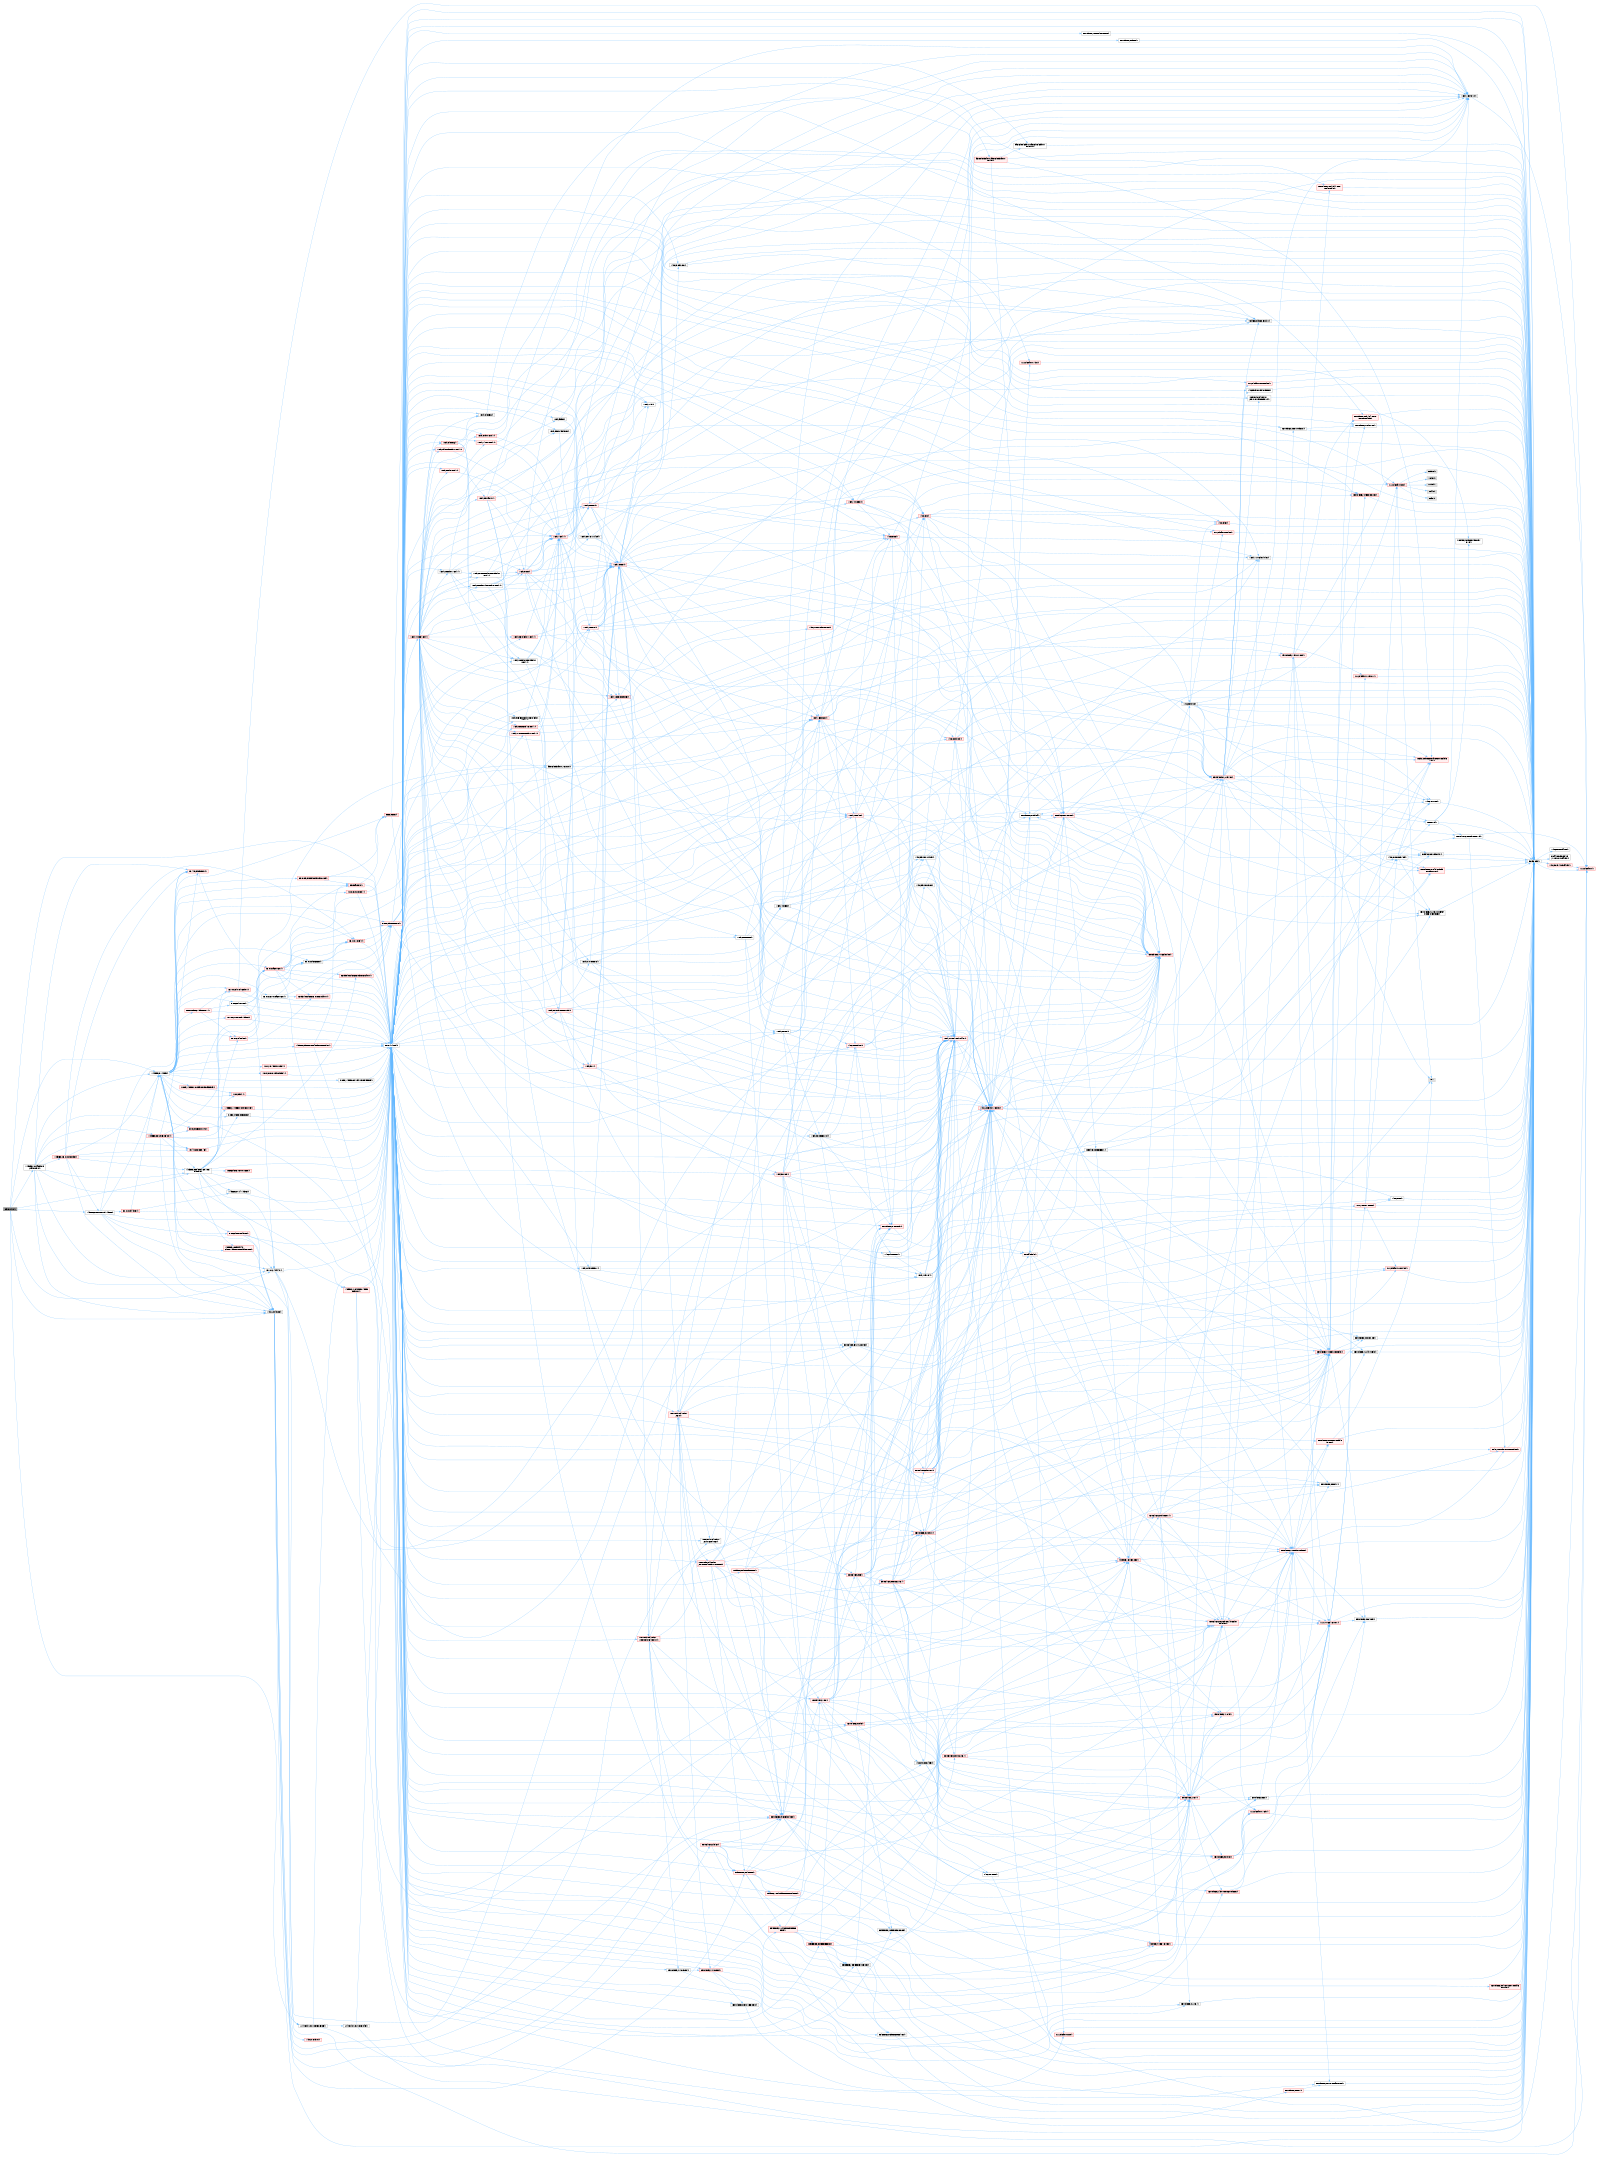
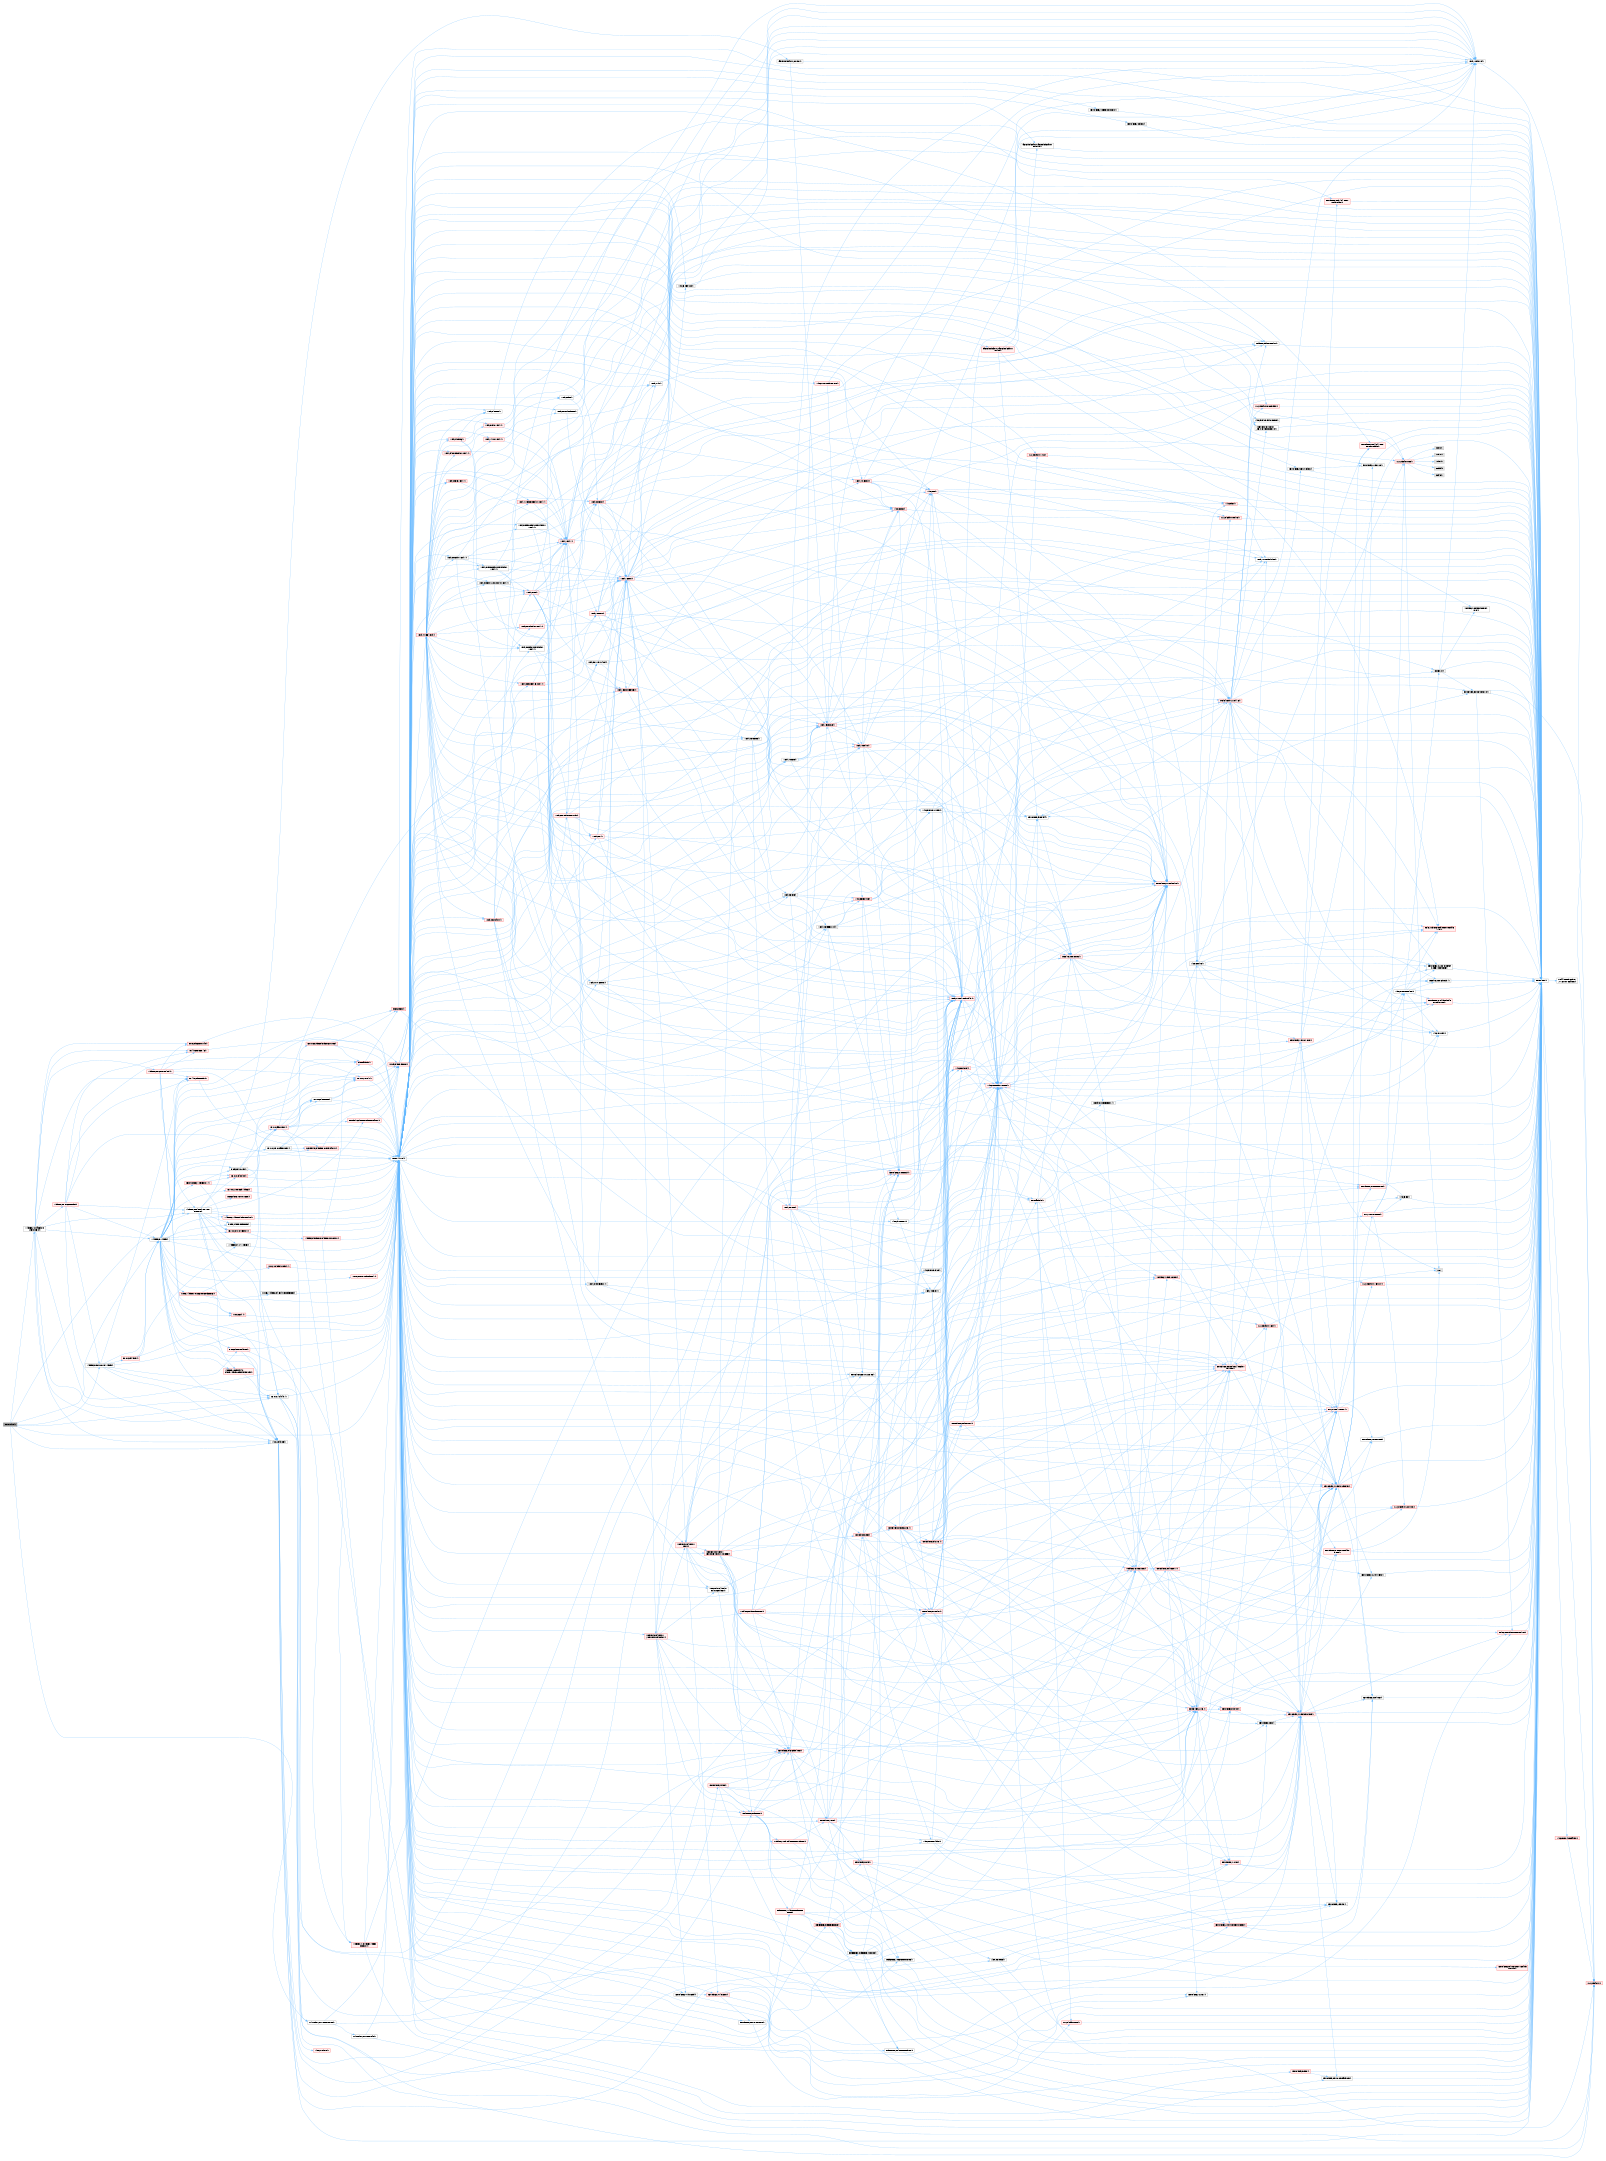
node "Misc/CoreDefines.h": removed
node "Input/CursorReply.h": removed
